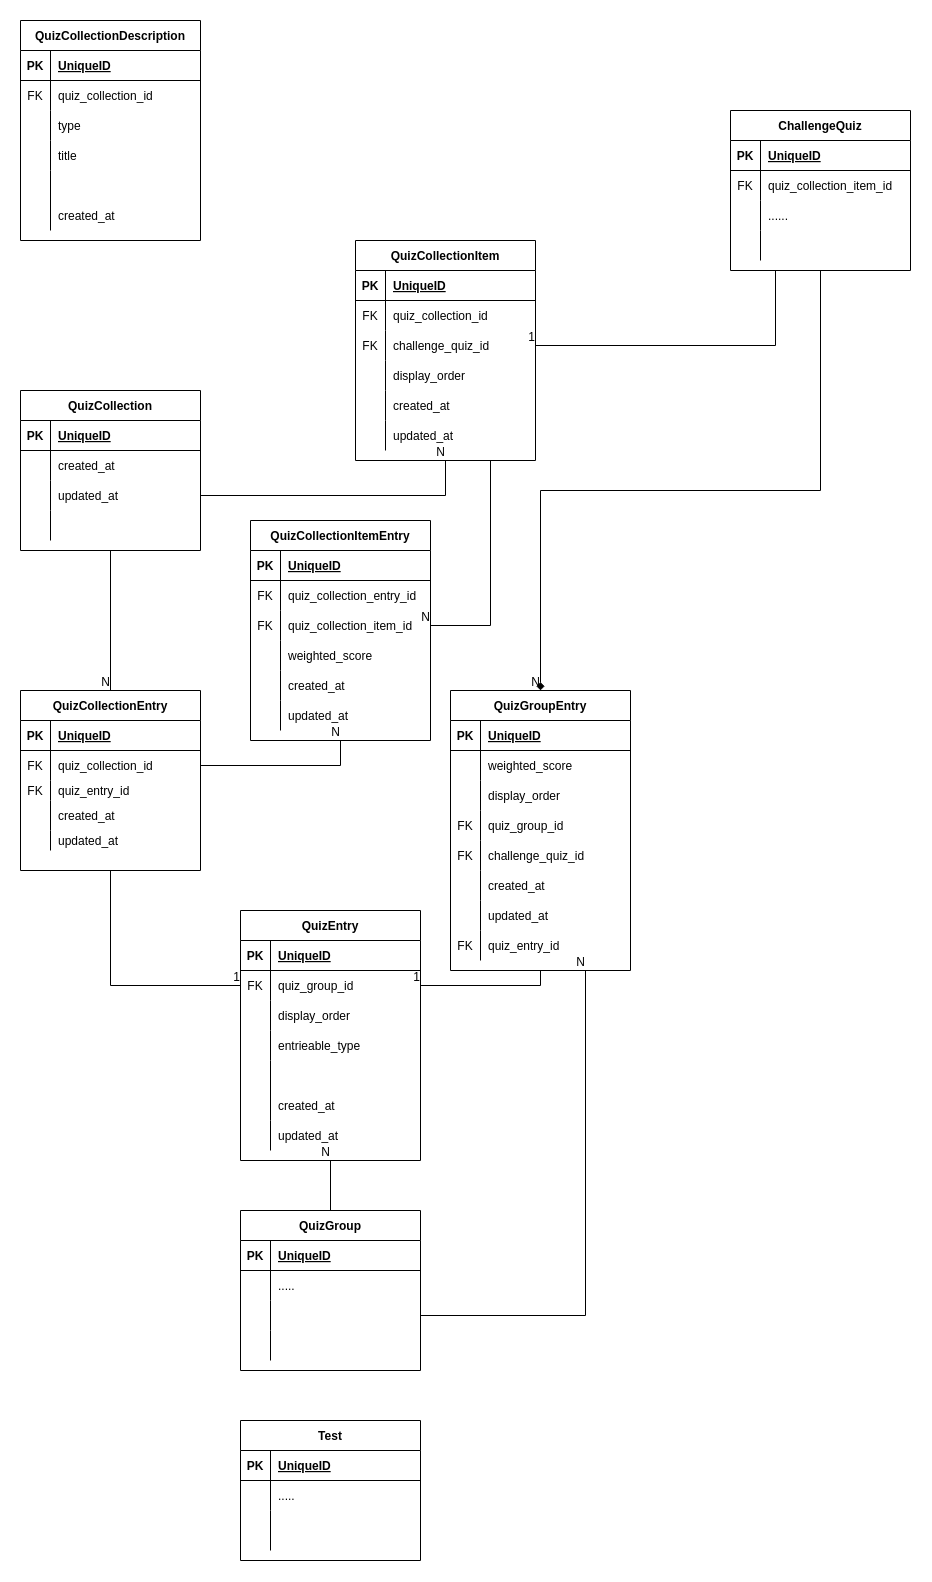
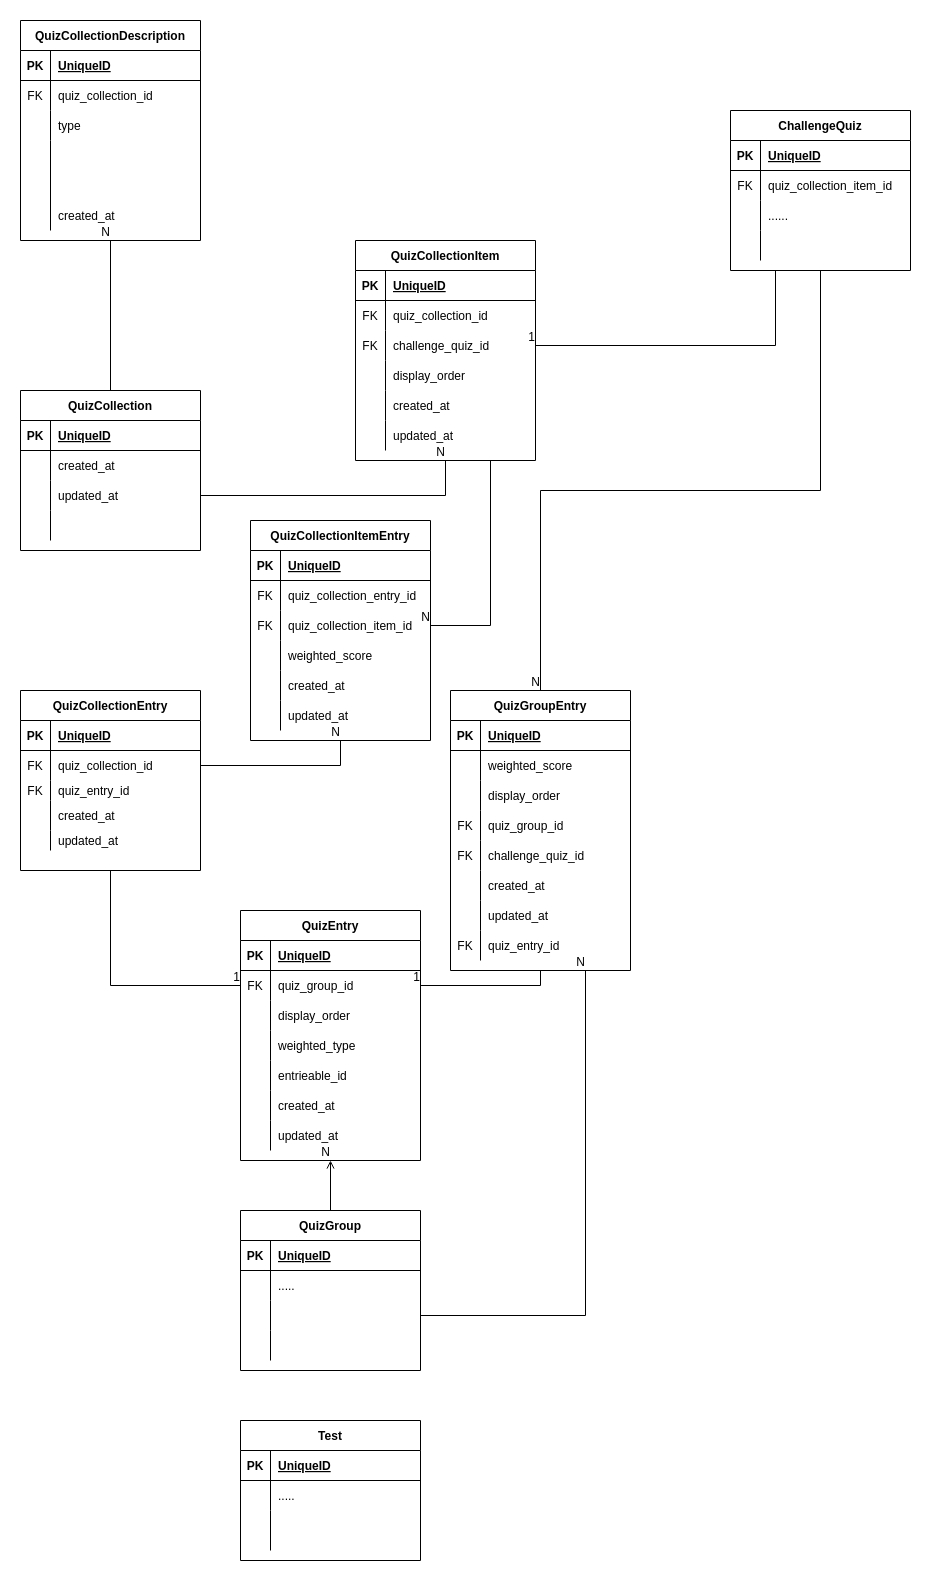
node "title": removed
edge "QuizCollectionDescription" -- "QuizCollection": added, label "N"
edge "QuizCollection" -- "QuizCollectionEntry": removed, label "N"
edge "ChallengeQuiz" -> "QuizGroupEntry": arrowhead diamond -> none
node "entrieable_type": label "entrieable_type" -> "weighted_type"
node "entrieable_id": added
edge "QuizEntry" -- "QuizGroup": arrowhead none -> open
